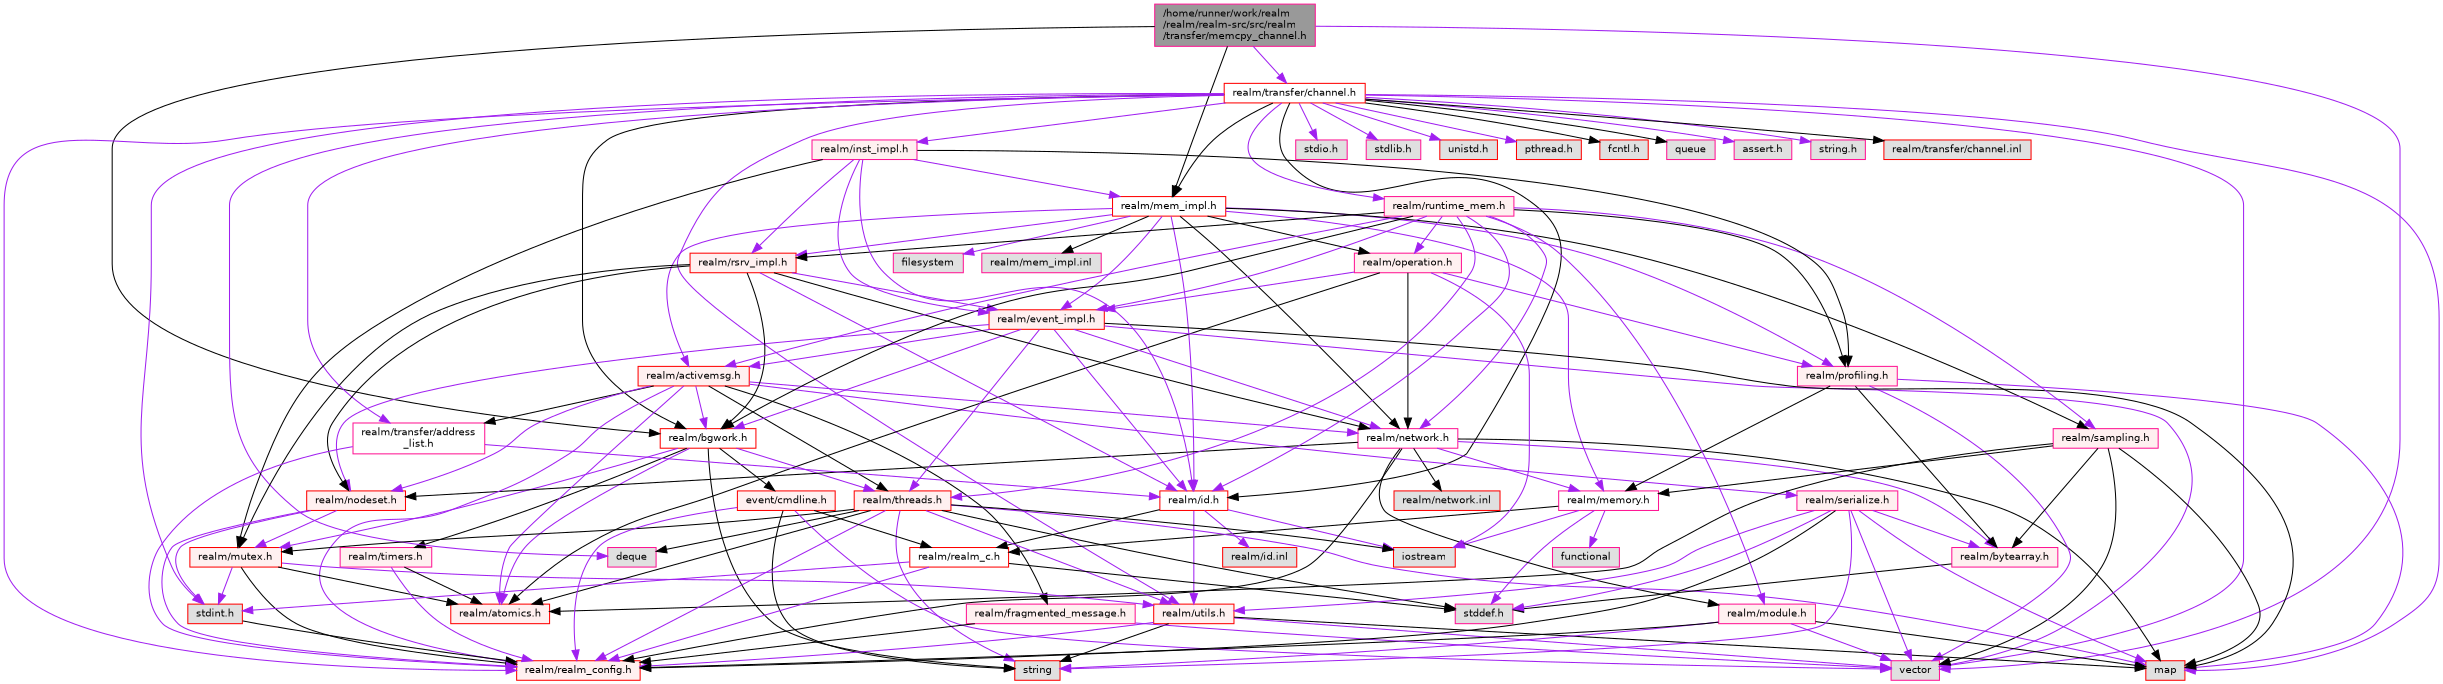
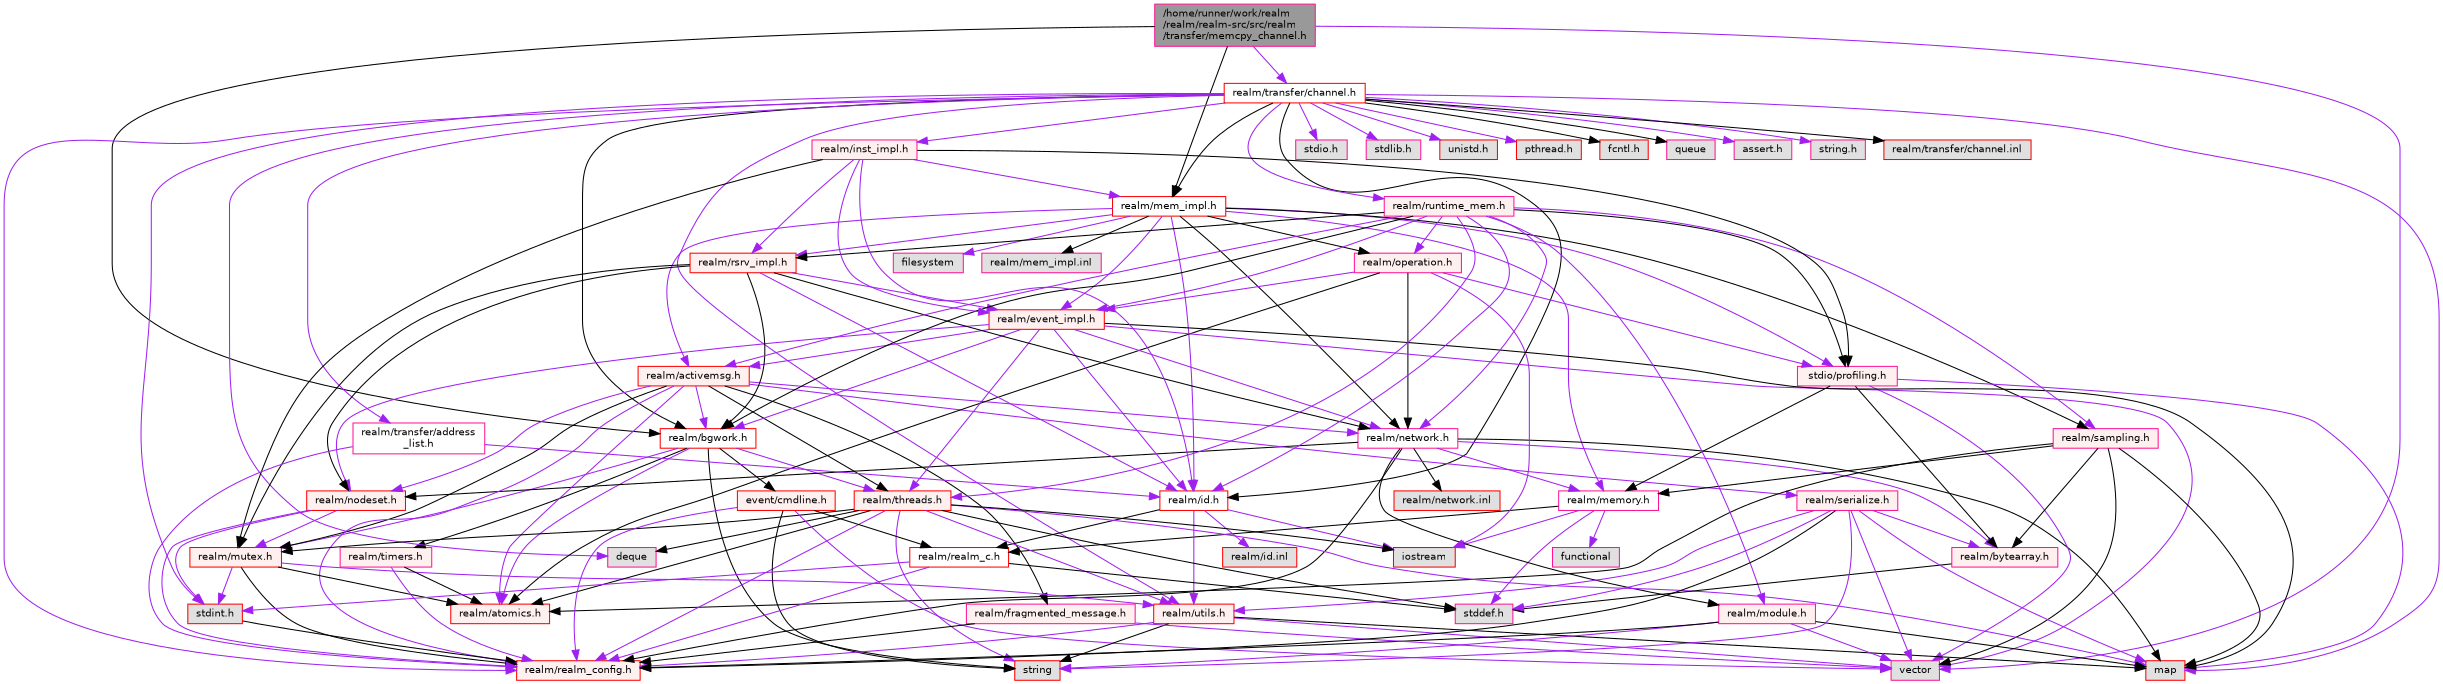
edge "realm/transfer/channel.h" -> "vector": removed
node "realm/profiling.h": label "realm/profiling.h" -> "stdio/profiling.h"
edge "realm/activemsg.h" -> "realm/transfer/address _list.h": now "realm/activemsg.h" -> "realm/mutex.h"
